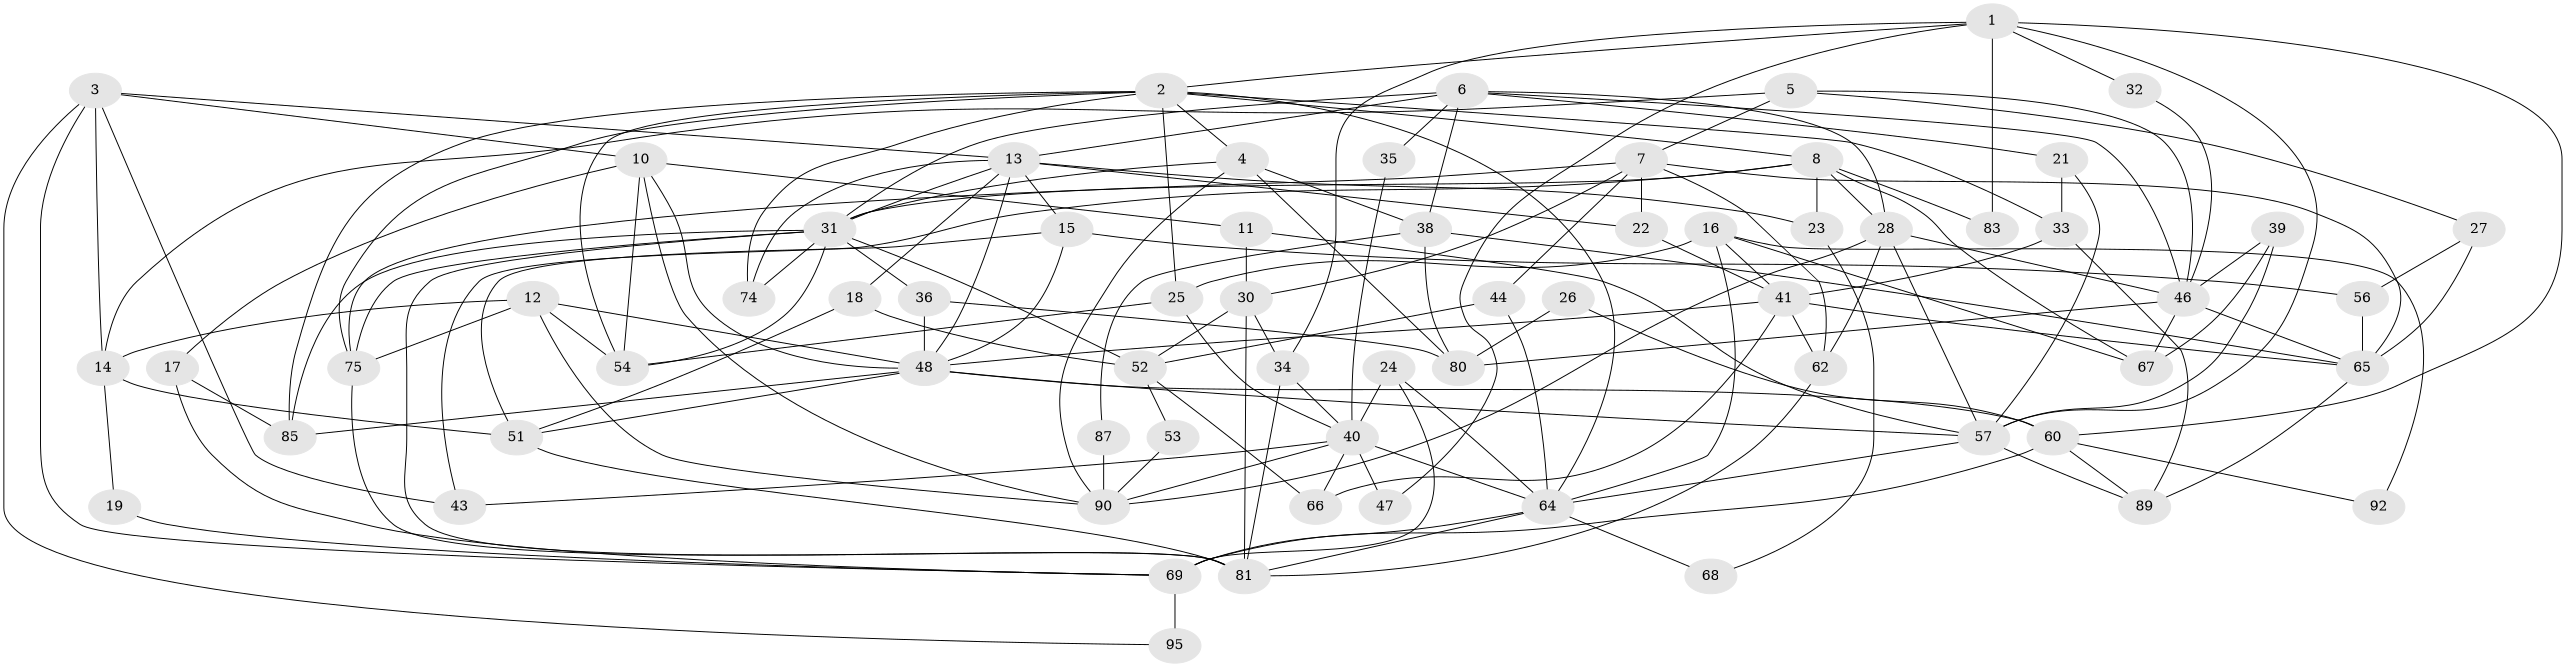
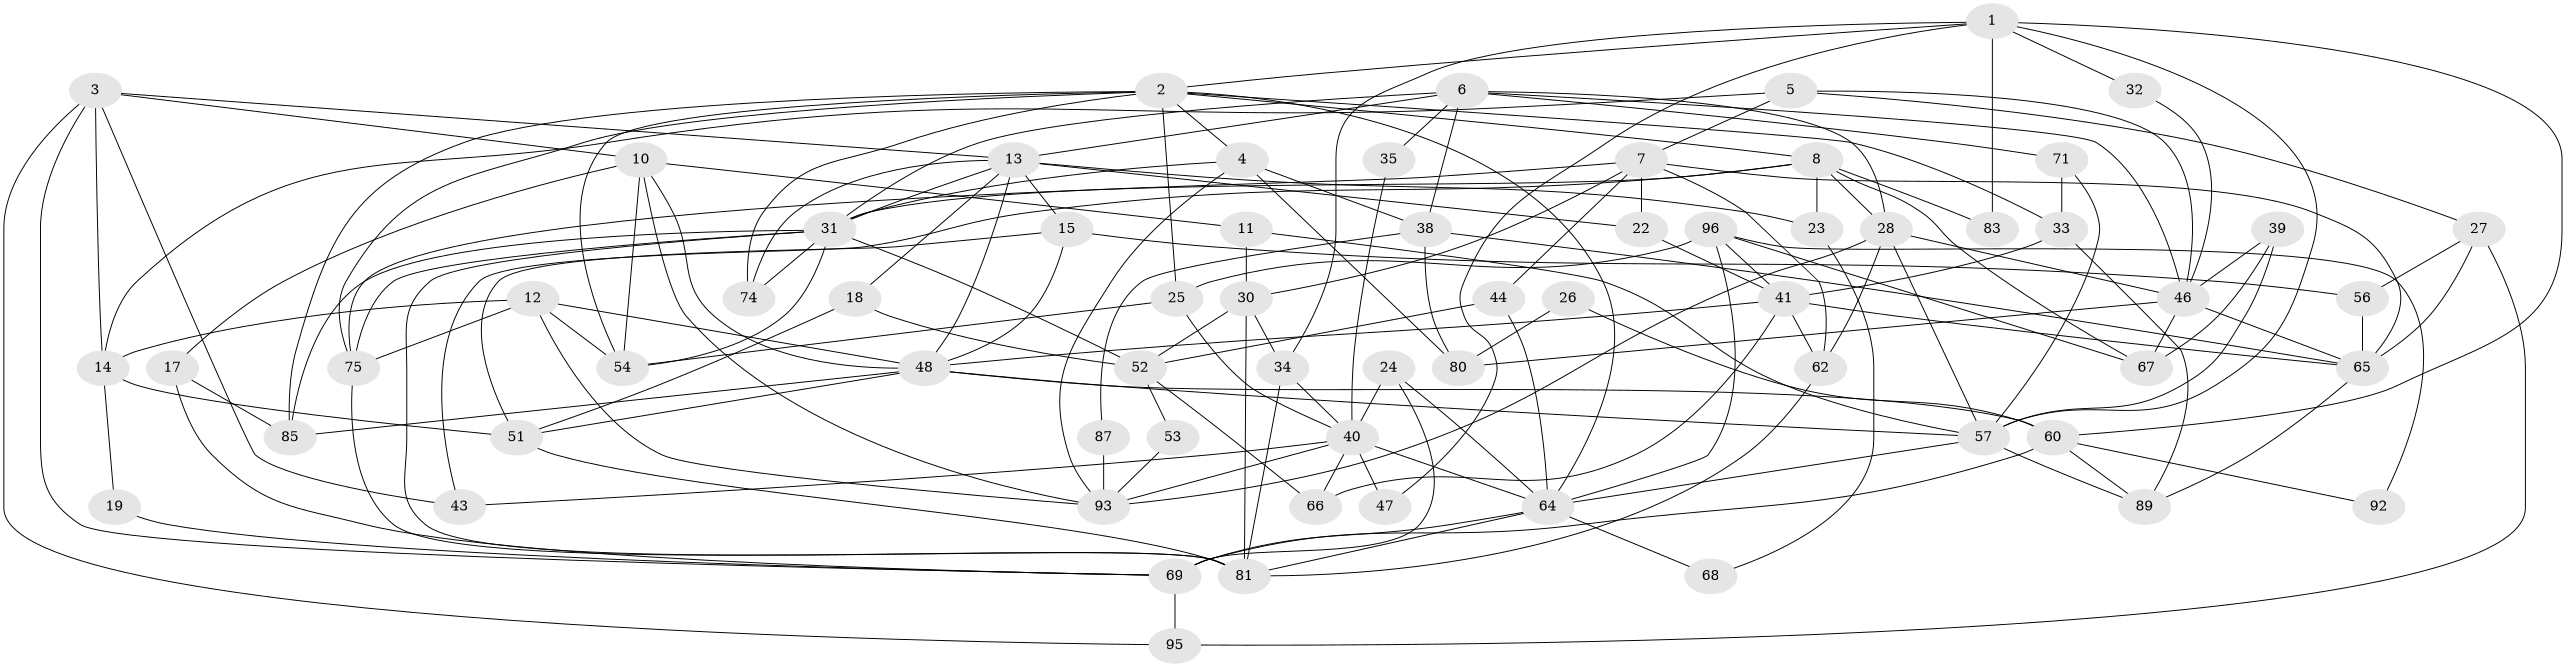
node "21": label "21" -> "71"
node "16": label "16" -> "96"
node "36": removed
node "90": label "90" -> "93"
edge "27" -- "95": added
